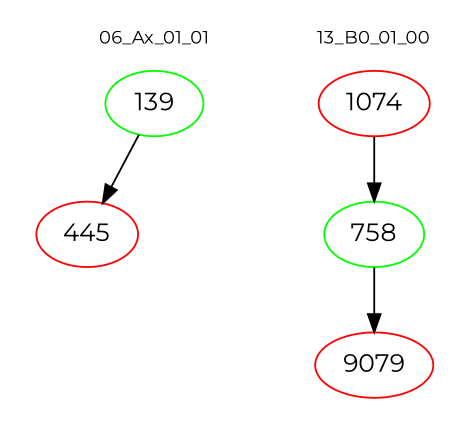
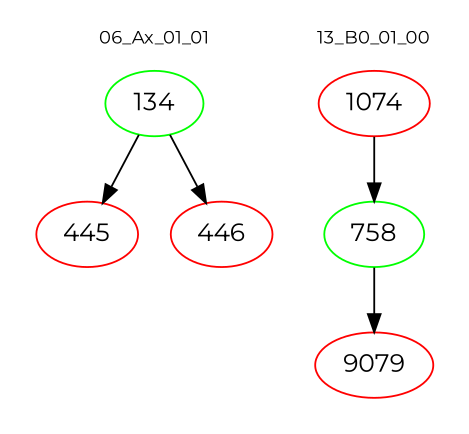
node "139": label "139" -> "134"
node "446": added
